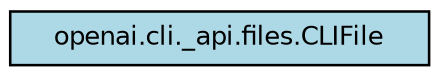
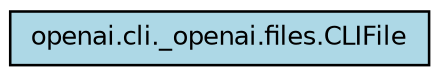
node "openai.cli._api.files.CLIFile": label "openai.cli._api.files.CLIFile" -> "openai.cli._openai.files.CLIFile"
